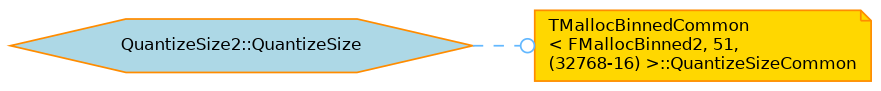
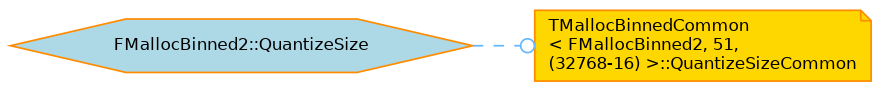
node "QuantizeSize2::QuantizeSize": label "QuantizeSize2::QuantizeSize" -> "FMallocBinned2::QuantizeSize"
